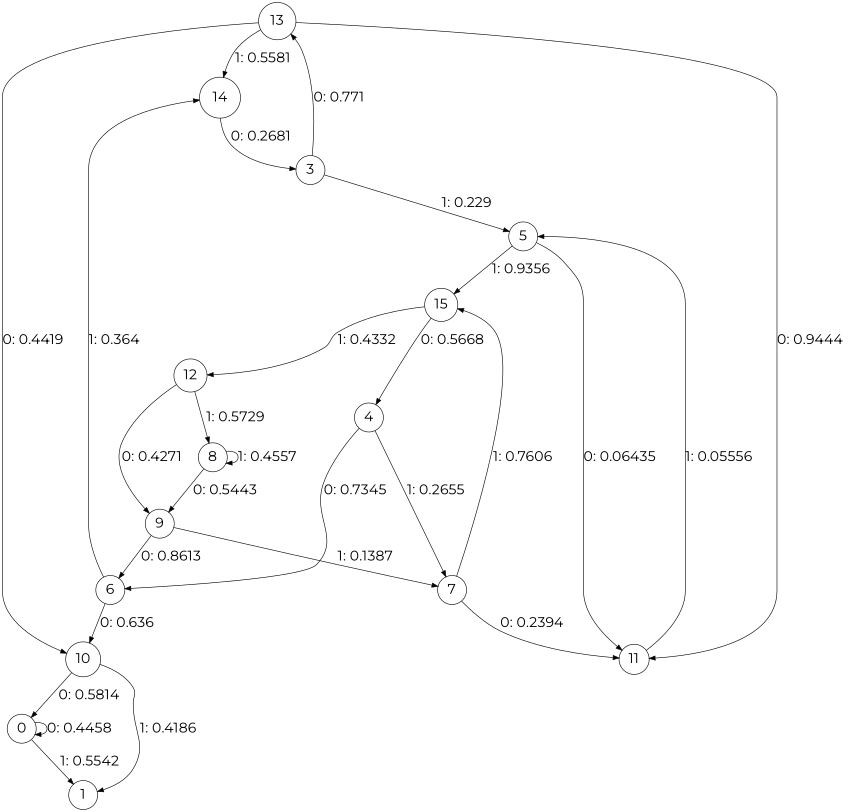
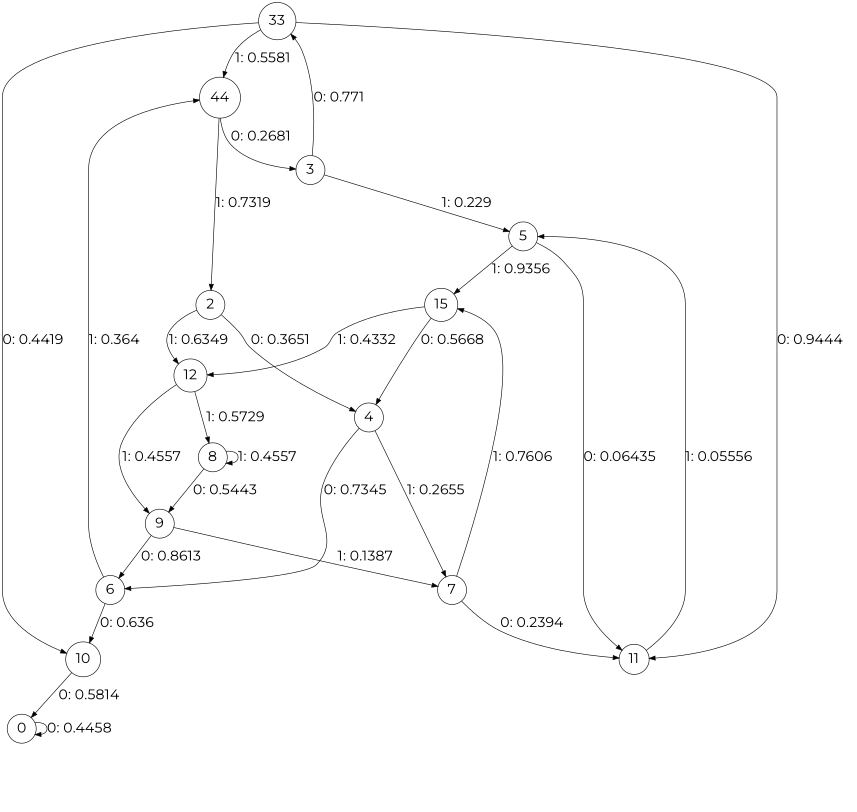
node "13": label "13" -> "33"
node "14": label "14" -> "44"
node "2": added
edge "12" -> "9": label "0: 0.4271   " -> "1: 0.4557   "
node "1": removed
